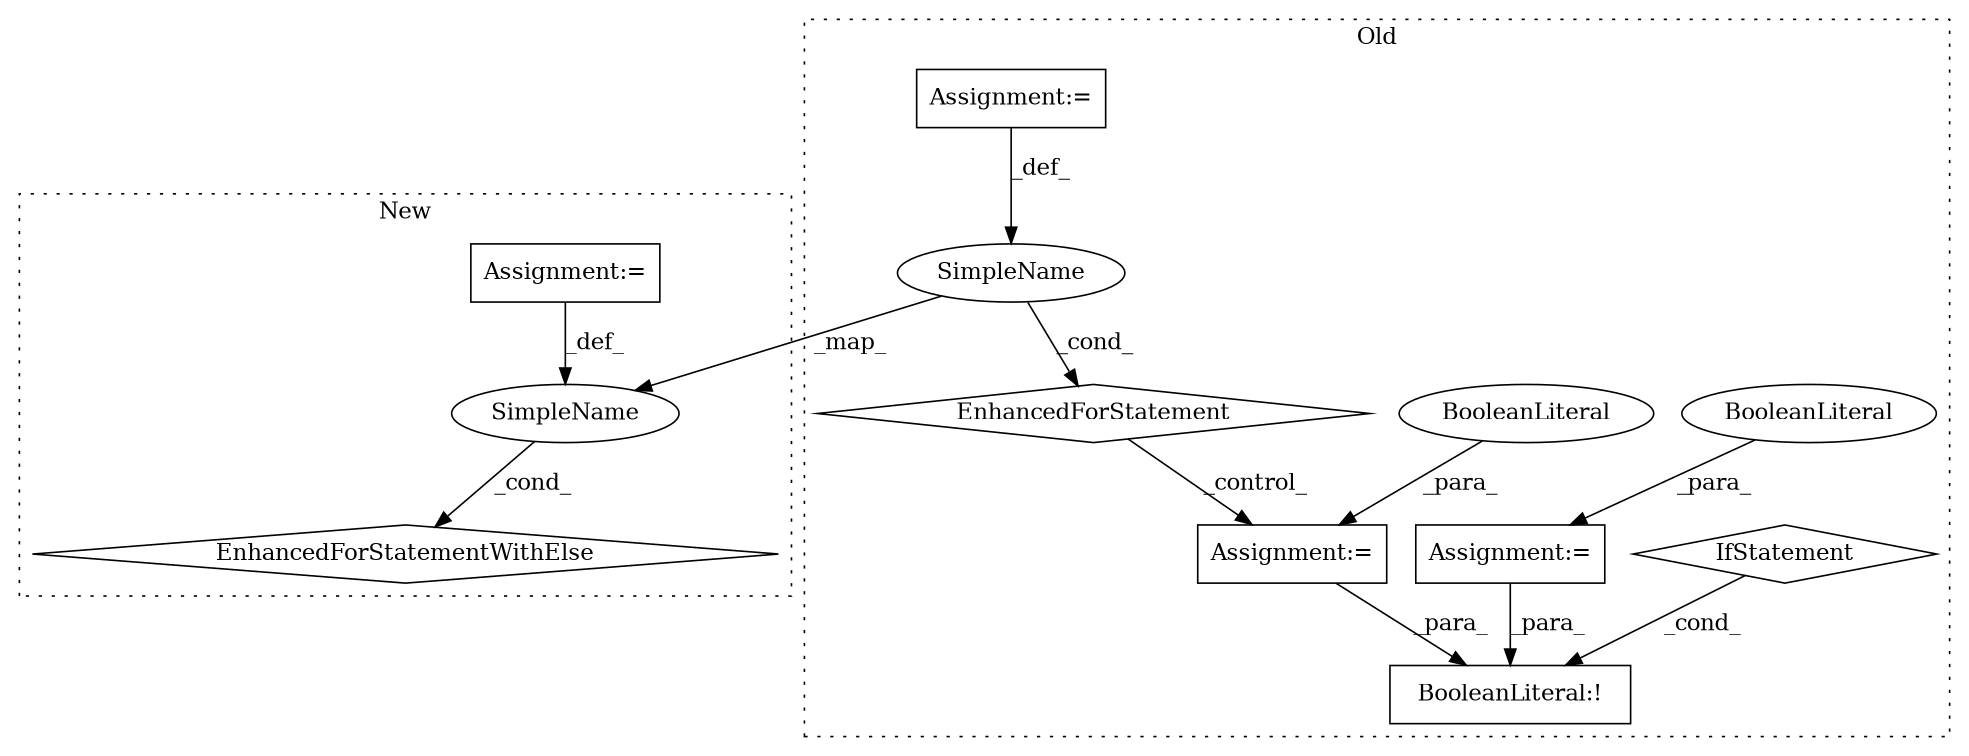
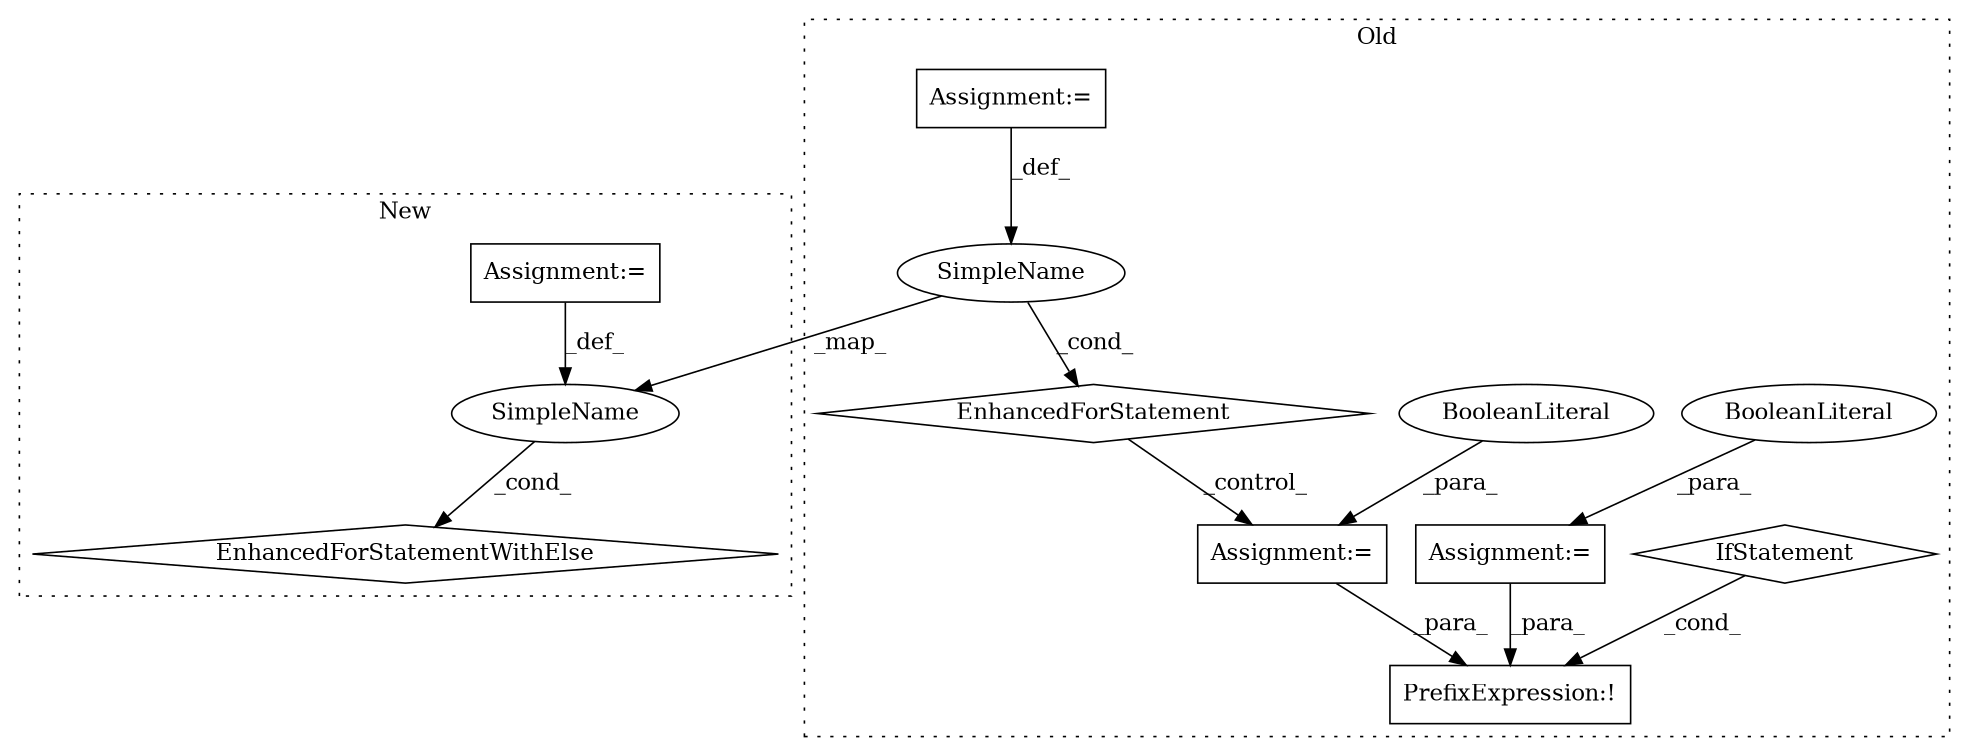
node "BooleanLiteral:!": label "BooleanLiteral:!" -> "PrefixExpression:!"
